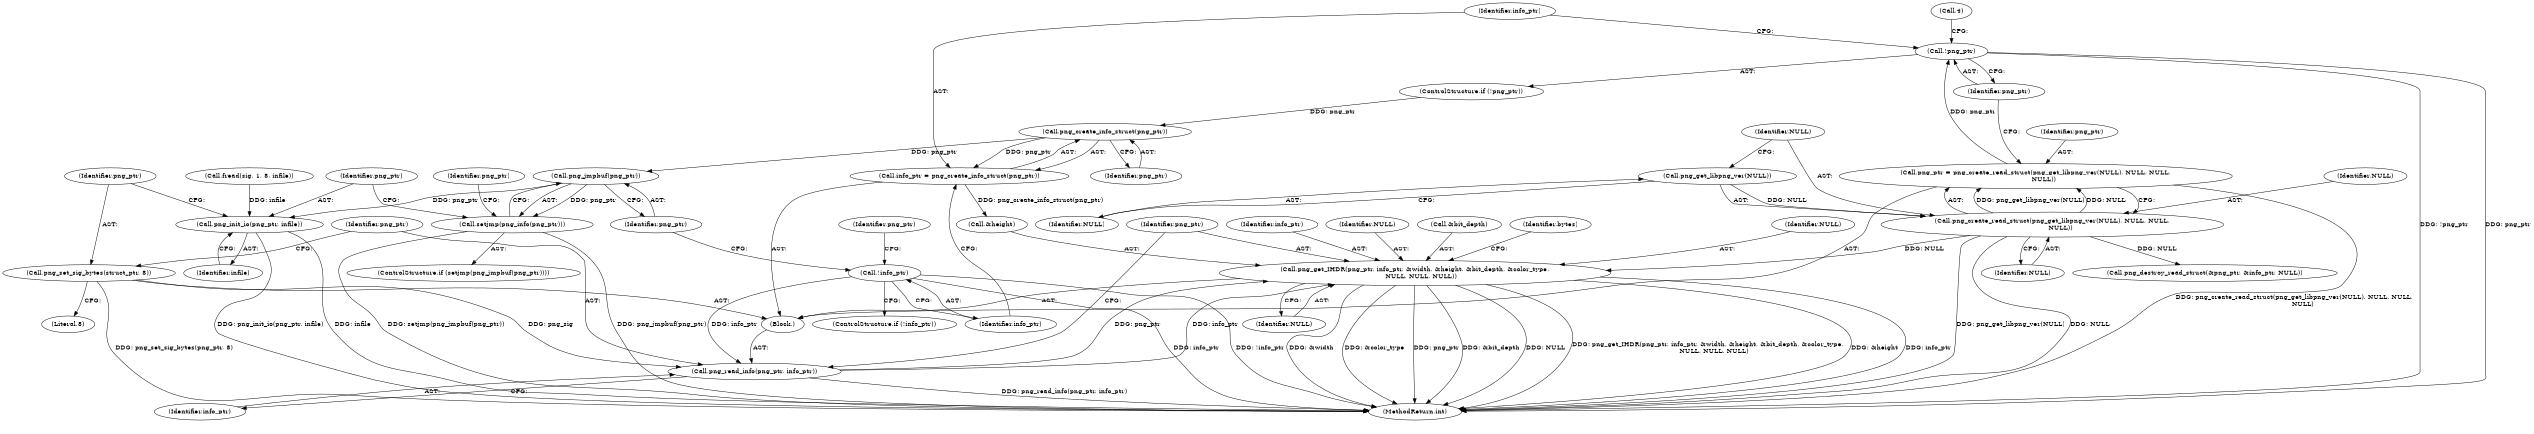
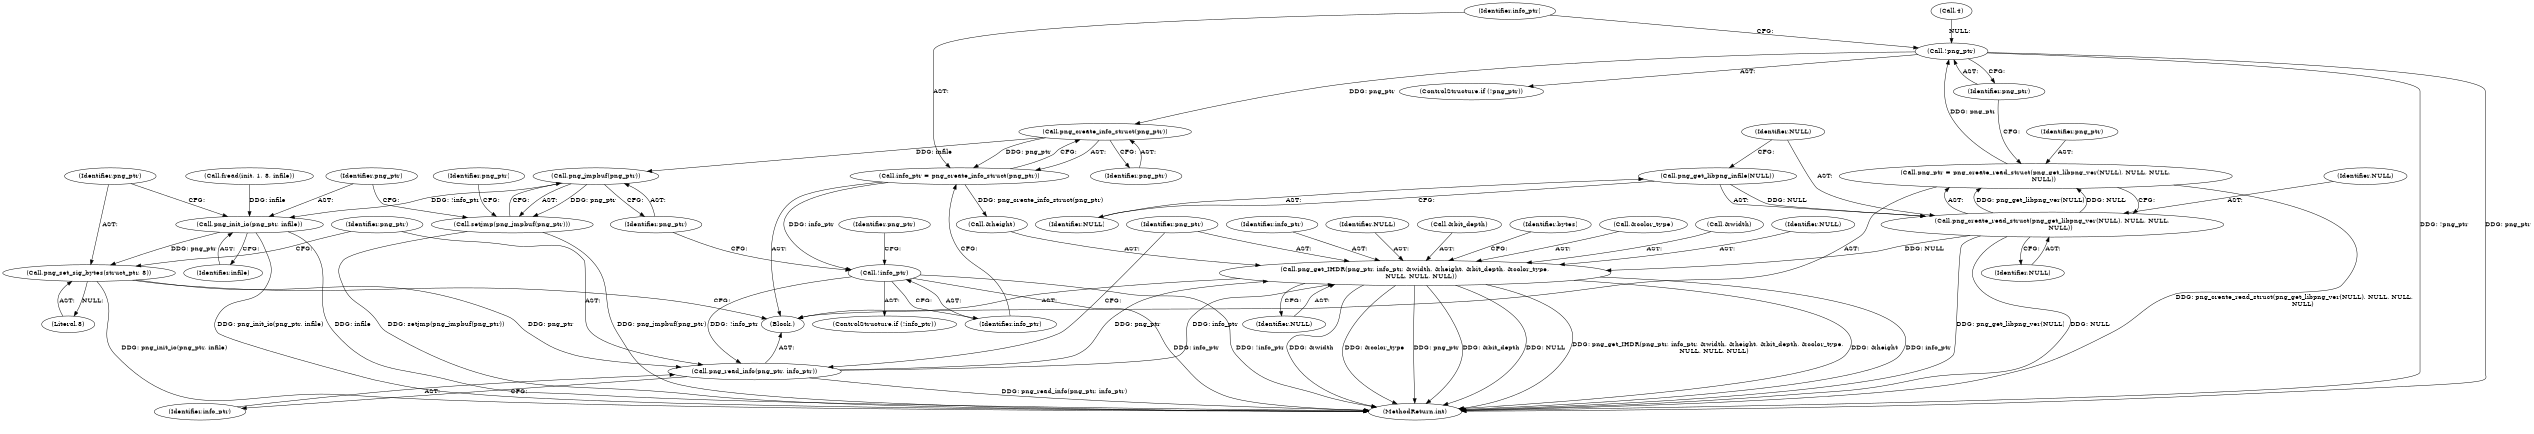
edge "(Call,4)" -> "(Call,!png_ptr)": label "CFG: " -> "NULL: "
edge "(ControlStructure,if (!png_ptr))" -> "(Call,png_create_info_struct(png_ptr))": now "(Call,!png_ptr)" -> "(Call,png_create_info_struct(png_ptr))"
edge "(Call,png_create_info_struct(png_ptr))" -> "(Call,png_jmpbuf(png_ptr))": label "DDG: png_ptr" -> "DDG: infile"
edge "(Call,info_ptr = png_create_info_struct(png_ptr))" -> "(Call,png_create_info_struct(png_ptr))": label "AST: " -> "CFG: "
node "(Call,fread(sig, 1, 8, infile))": label "(Call,fread(sig, 1, 8, infile))" -> "(Call,fread(init, 1, 8, infile))"
node "(Call,png_get_libpng_ver(NULL))": label "(Call,png_get_libpng_ver(NULL))" -> "(Call,png_get_libpng_infile(NULL))"
edge "(Call,png_jmpbuf(png_ptr))" -> "(Call,png_init_io(png_ptr, infile))": label "DDG: png_ptr" -> "DDG: !info_ptr"
edge "(Call,info_ptr = png_create_info_struct(png_ptr))" -> "(Call,!info_ptr)": added, label "DDG: info_ptr"
node "(Call,setjmp(png_info(png_ptr)))": label "(Call,setjmp(png_info(png_ptr)))" -> "(Call,setjmp(png_jmpbuf(png_ptr)))"
node "(Call,&color_type)": added
node "(Call,&width)": added
edge "(Call,png_init_io(png_ptr, infile))" -> "(Call,png_set_sig_bytes(struct_ptr, 8))": added, label "DDG: png_ptr"
edge "(Identifier,infile)" -> "(Call,png_init_io(png_ptr, infile))": label "CFG: " -> "AST: "
edge "(Call,png_init_io(png_ptr, infile))" -> "(Identifier,infile)": label "AST: " -> "CFG: "
node "(ControlStructure,if (setjmp(png_jmpbuf(png_ptr))))": removed
node "(Call,png_destroy_read_struct(&png_ptr, &info_ptr, NULL))": removed
edge "(Literal,8)" -> "(Call,png_set_sig_bytes(struct_ptr, 8))": added, label "AST:"
edge "(Call,png_set_sig_bytes(struct_ptr, 8))" -> "(Literal,8)": label "CFG: " -> "NULL: "
edge "(Call,png_set_sig_bytes(struct_ptr, 8))" -> "(Block,)": label "AST: " -> "CFG: "
edge "(Call,!info_ptr)" -> "(ControlStructure,if (!info_ptr))": label "CFG: " -> "AST: "
edge "(Call,png_set_sig_bytes(struct_ptr, 8))" -> "(Call,png_read_info(png_ptr, info_ptr))": label "DDG: png_sig" -> "DDG: png_ptr"
edge "(Call,!info_ptr)" -> "(Call,png_read_info(png_ptr, info_ptr))": label "DDG: info_ptr" -> "DDG: !info_ptr"
edge "(Block,)" -> "(Call,png_read_info(png_ptr, info_ptr))": reversed
edge "(Call,png_set_sig_bytes(struct_ptr, 8))" -> "(MethodReturn,int)": label "DDG: png_set_sig_bytes(png_ptr, 8)" -> "DDG: png_init_io(png_ptr, infile)"
